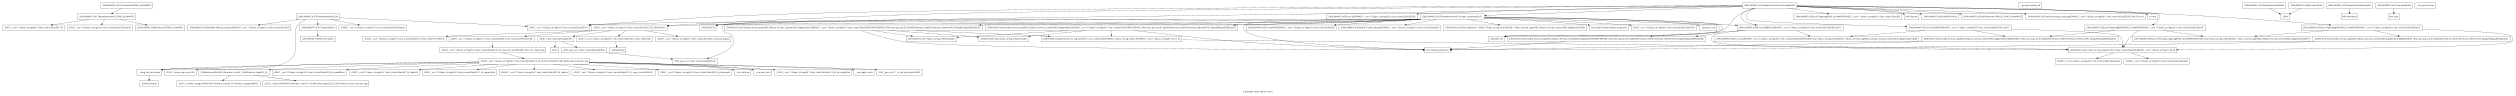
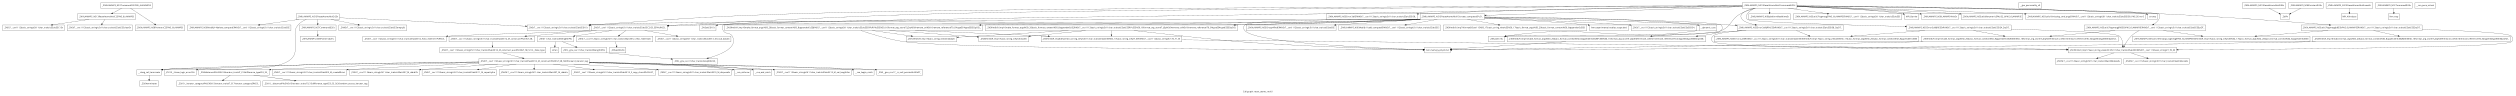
node "_ZN9LAMMPS_NS8platform8walltimeEv": added
edge "_ZN9LAMMPS_NS13ResetAtomsMol15create_computesEPcS1_" -> "_ZNSaIcED1Ev": removed
edge "_ZN9LAMMPS_NS13ResetAtomsMolC2EPNS_6LAMMPSE" -> "_ZN9LAMMPS_NS8PointersC2EPNS_6LAMMPSE": now "_ZN9LAMMPS_NS7CommandC2EPNS_6LAMMPSE" -> "_ZN9LAMMPS_NS8PointersC2EPNS_6LAMMPSE"
edge "_ZN9LAMMPS_NS13ResetAtomsMol15create_computesEPcS1_" -> "_ZNSaIcEC1Ev": now "__dynamic_cast" -> "_ZNSaIcEC1Ev"
